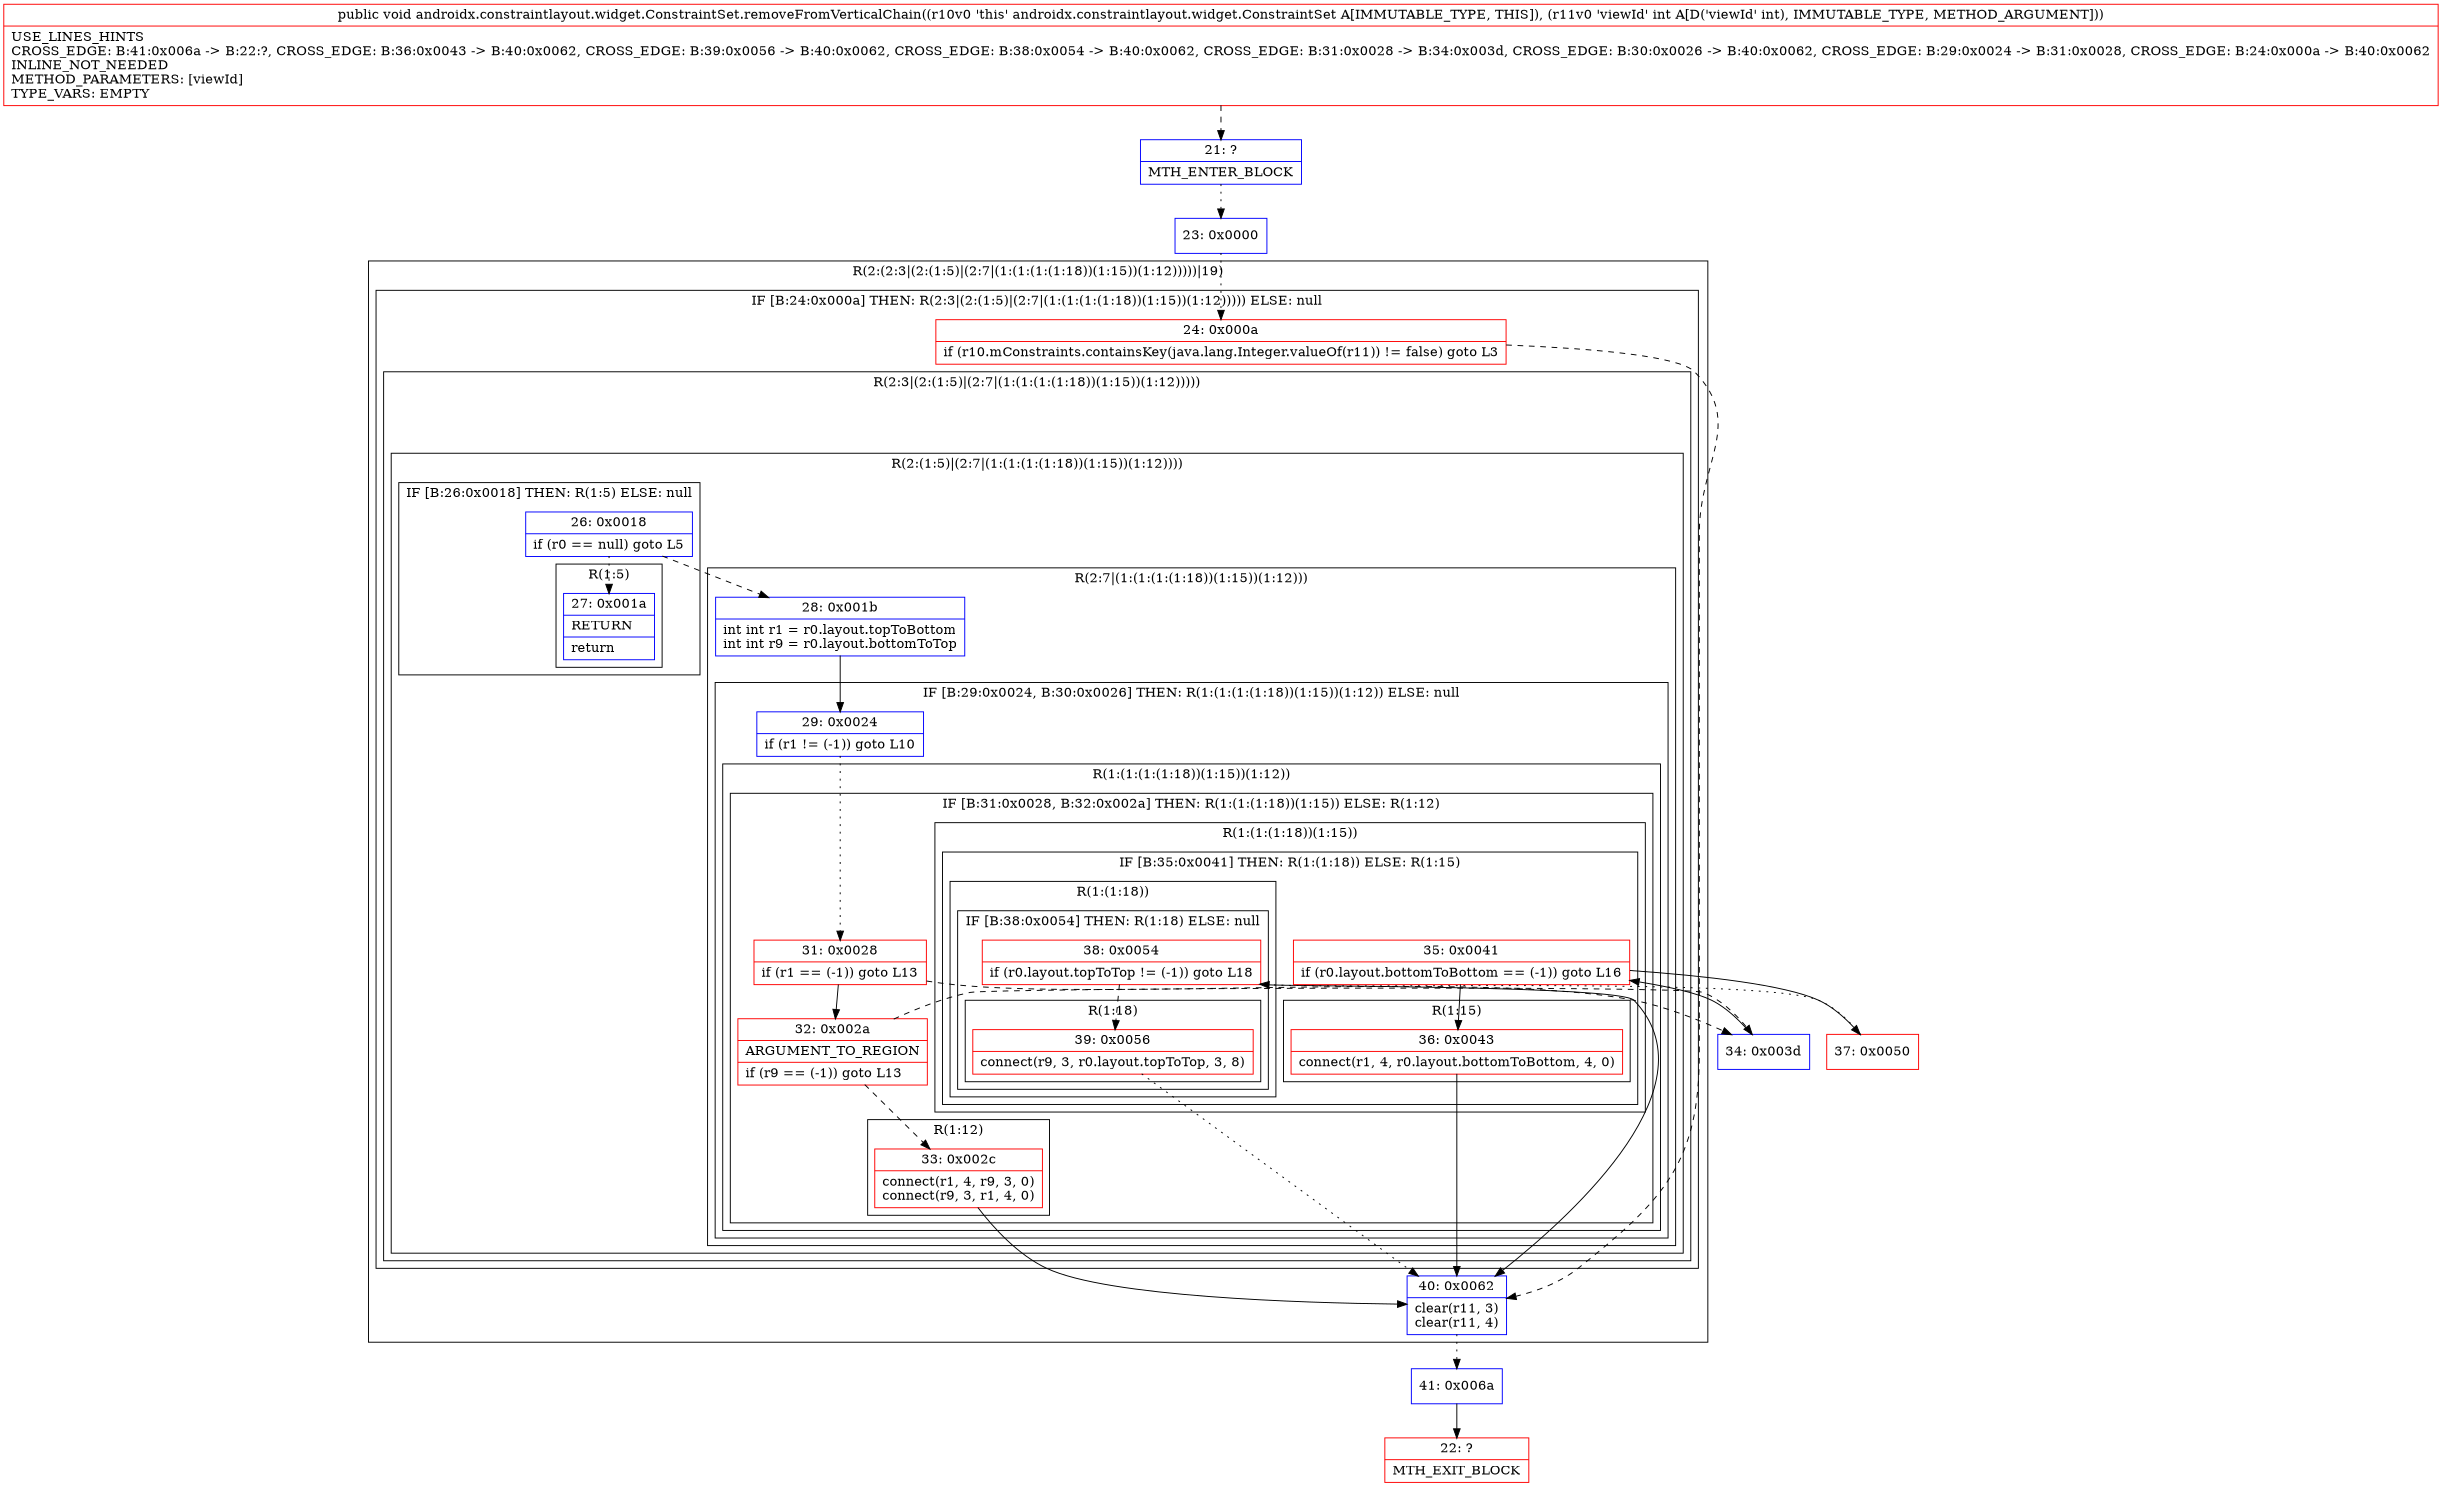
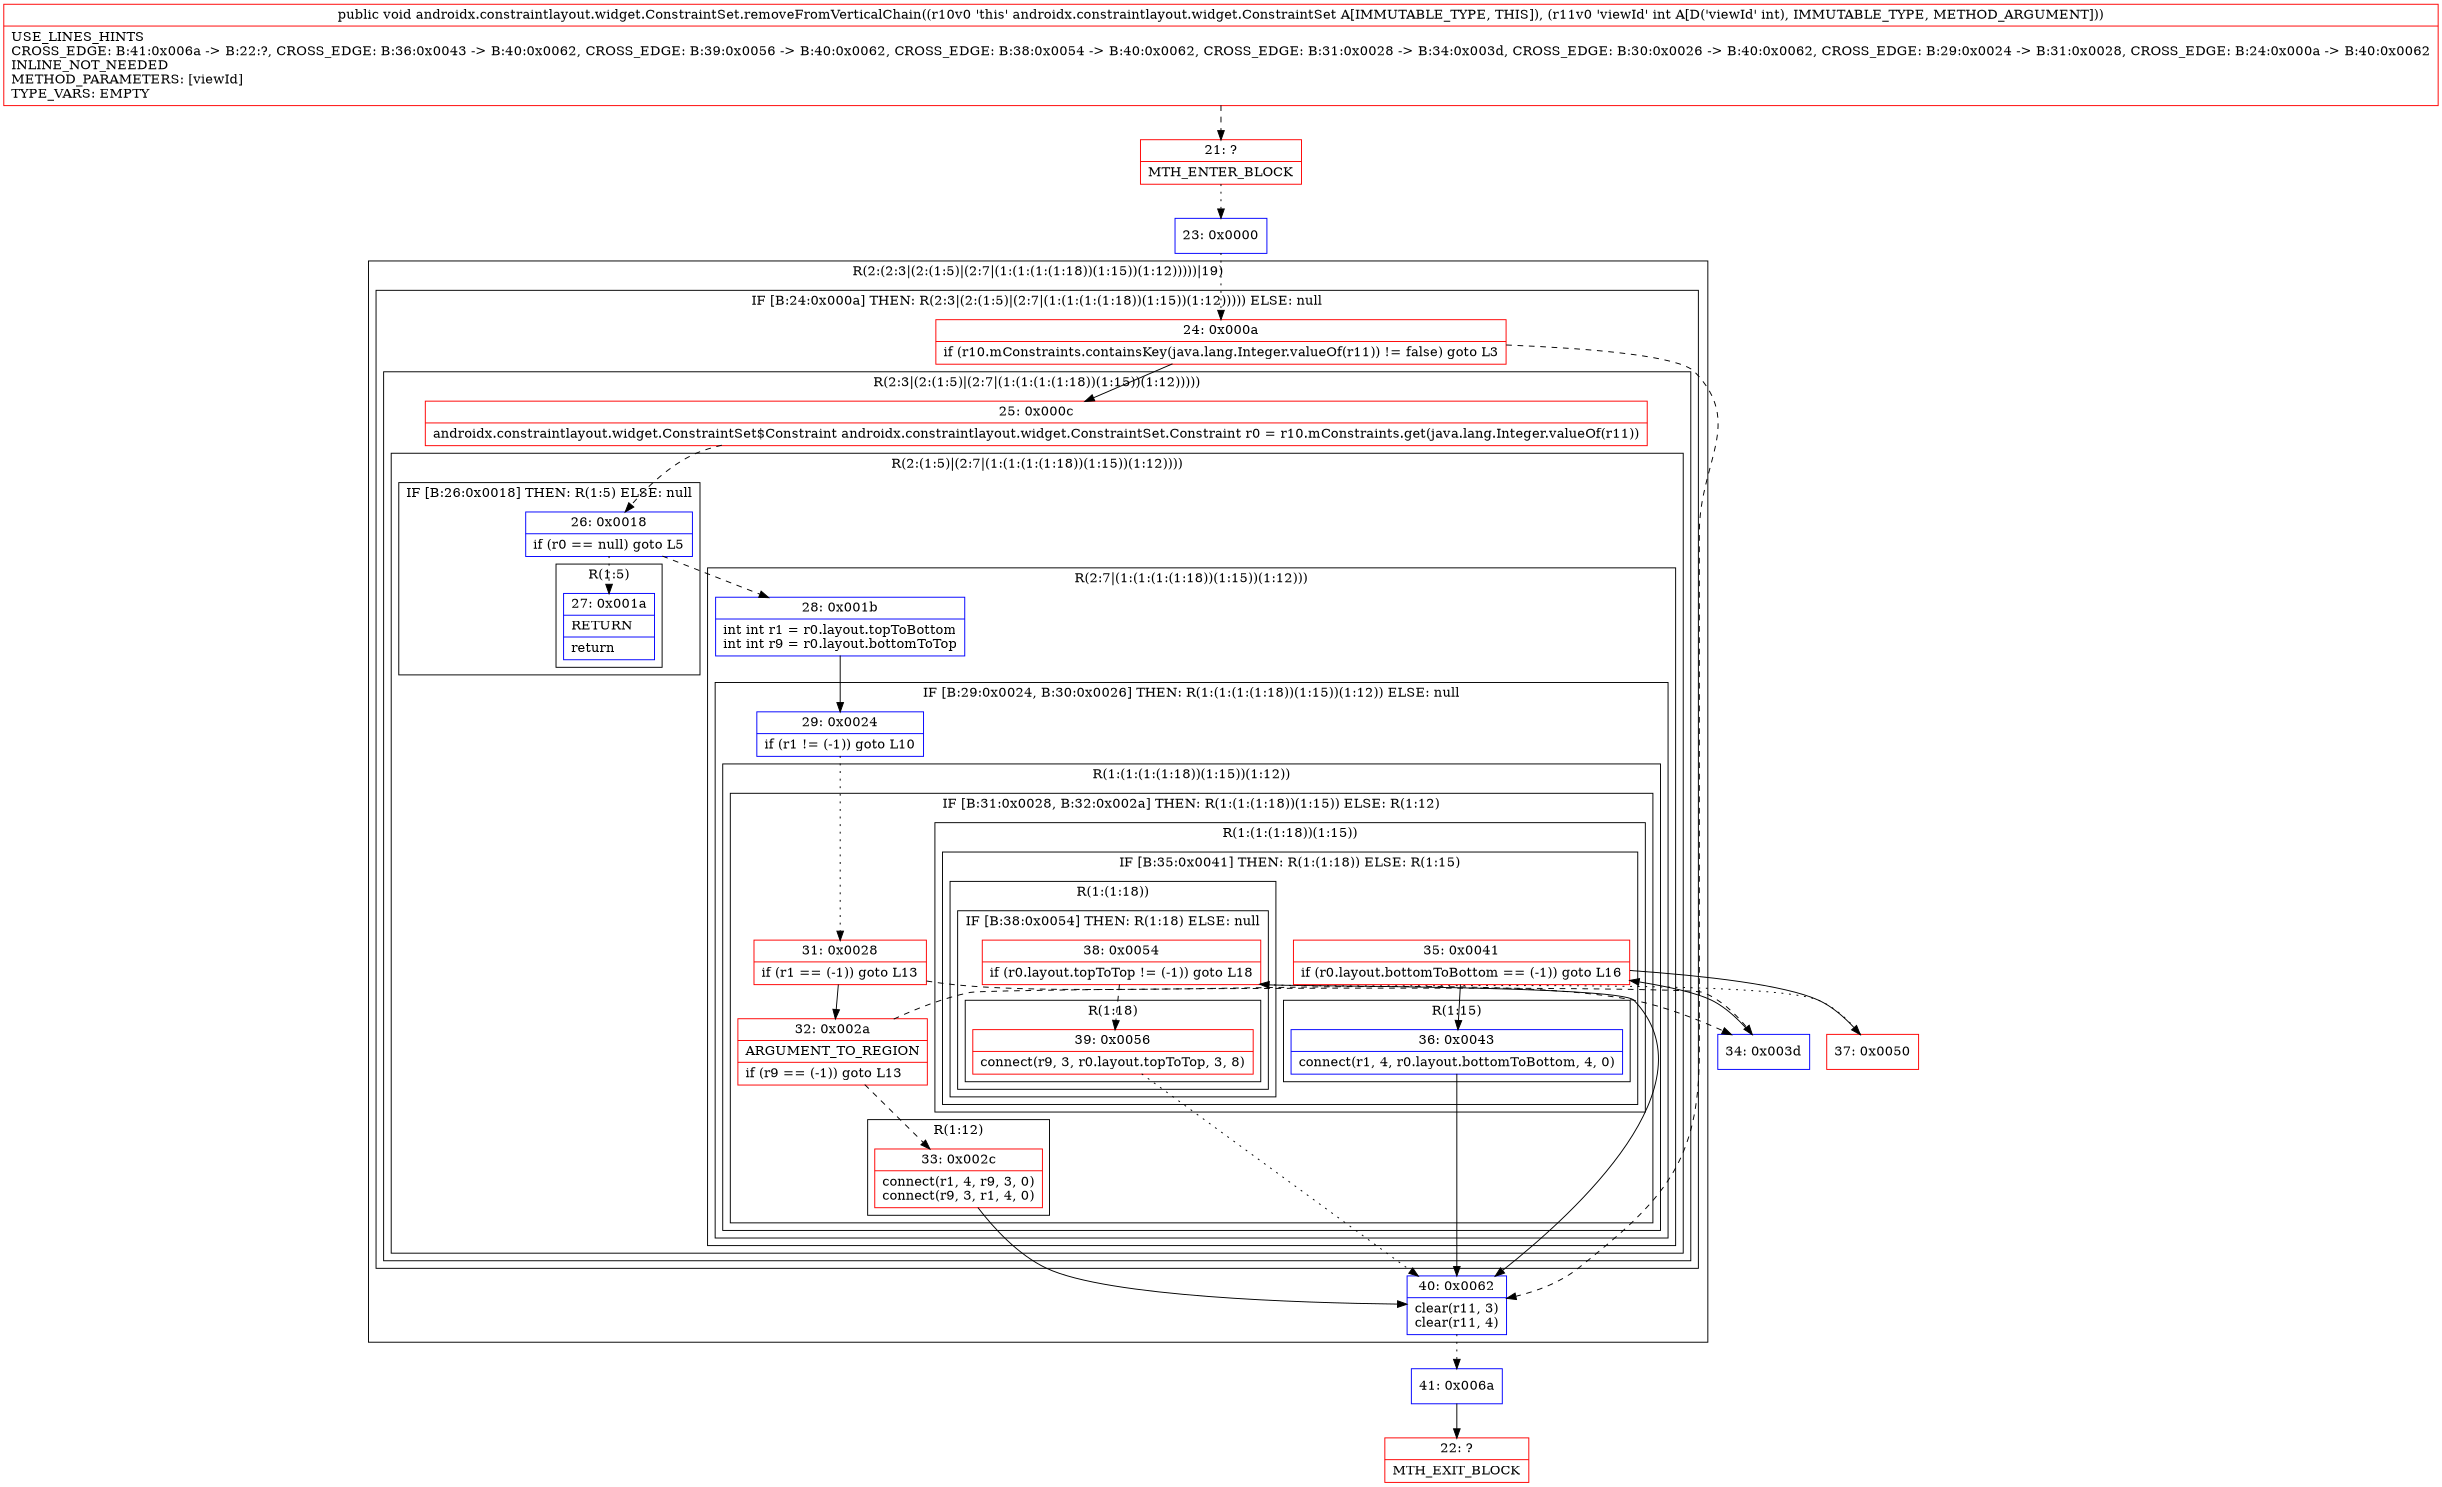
node "21: ?": color blue -> red
node "25: 0x000c": added
node "36: 0x0043": color red -> blue
